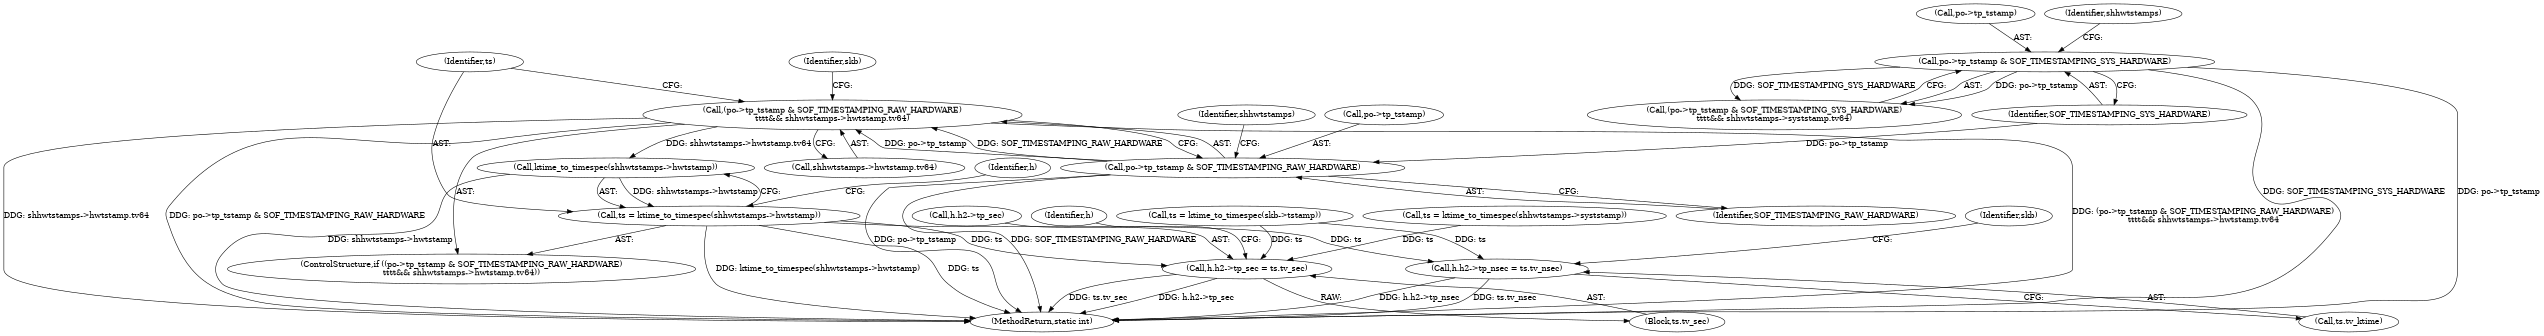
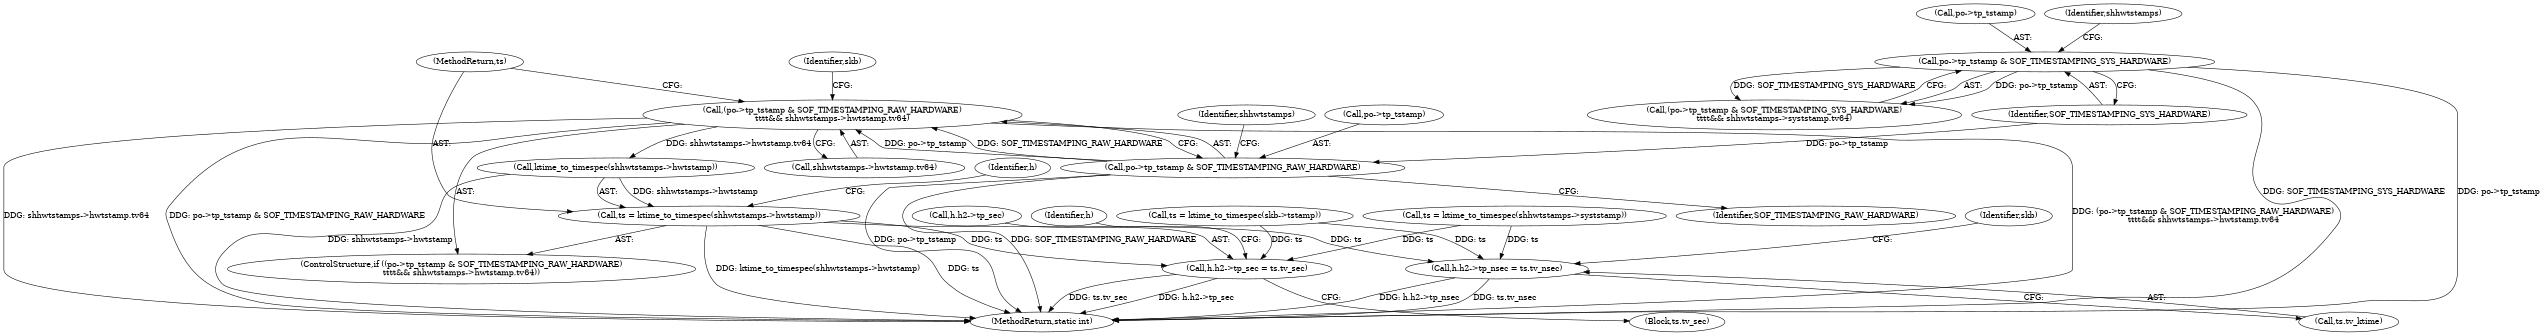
node "(Identifier,ts)": label "(Identifier,ts)" -> "(MethodReturn,ts)"
edge "(Call,ts = ktime_to_timespec(shhwtstamps->hwtstamp))" -> "(Call,ktime_to_timespec(shhwtstamps->hwtstamp))": removed, label "CFG:"
edge "(Identifier,SOF_TIMESTAMPING_RAW_HARDWARE)" -> "(Call,po->tp_tstamp & SOF_TIMESTAMPING_RAW_HARDWARE)": removed, label "AST:"
edge "(Call,ts = ktime_to_timespec(shhwtstamps->syststamp))" -> "(Call,h.h2->tp_nsec = ts.tv_nsec)": added, label "DDG: ts"
edge "(Block,ts.tv_sec)" -> "(Call,h.h2->tp_sec = ts.tv_sec)": removed, label "AST:"
edge "(Call,h.h2->tp_sec = ts.tv_sec)" -> "(Block,ts.tv_sec)": label "RAW: " -> "CFG: "
